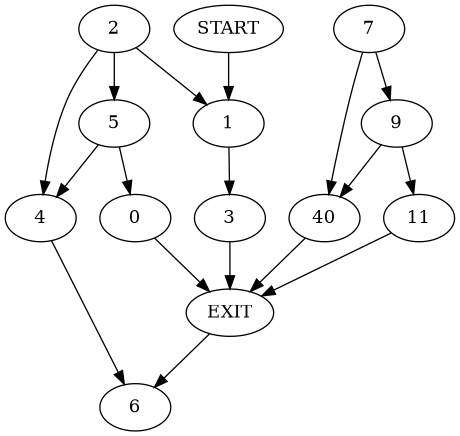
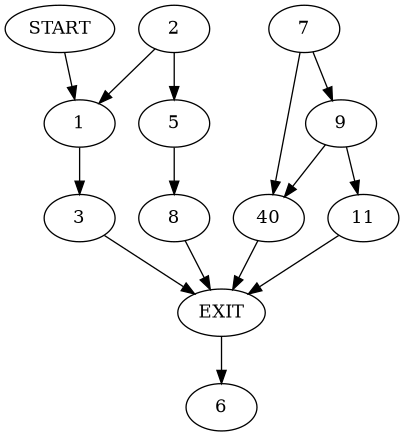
node "4": removed
node "0": label "0" -> "8"
